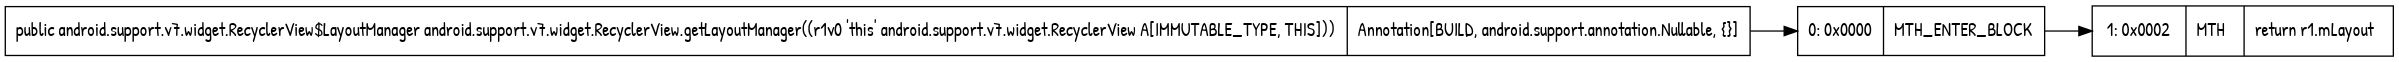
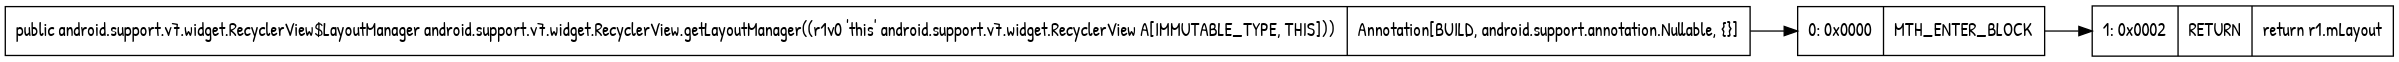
node "1: 0x0002": text "MTH" -> "RETURN"
